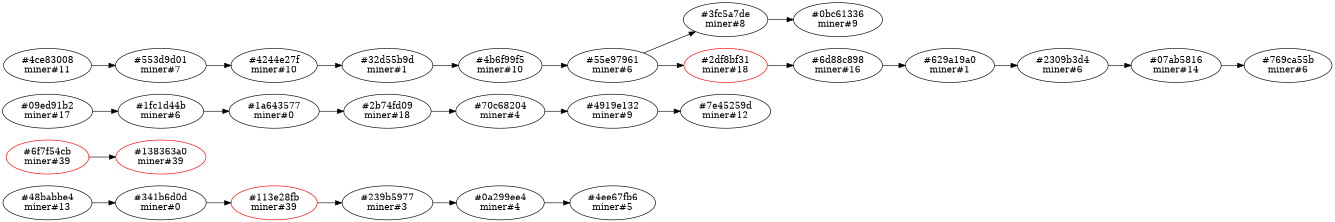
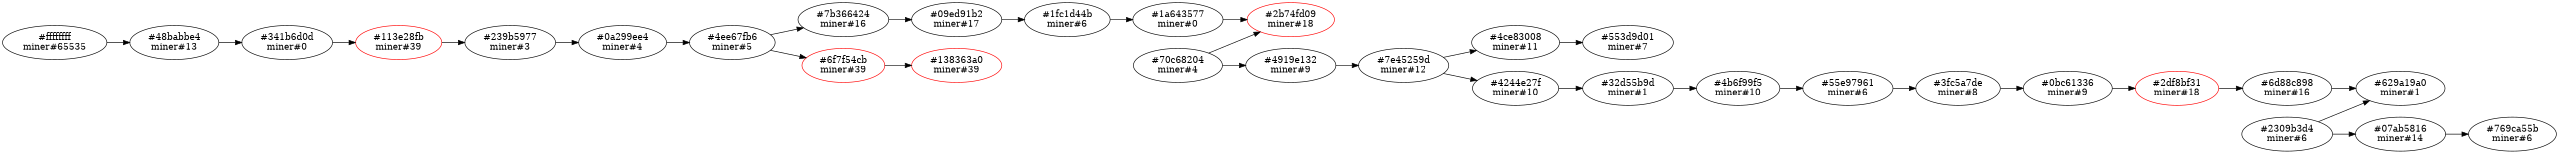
node "#7b366424 miner#16": added
node "#ffffffff miner#65535": added
edge "#4ee67fb6 miner#5" -> "#6f7f54cb miner#39": added
edge "#7e45259d miner#12" -> "#4ce83008 miner#11": added
edge "#553d9d01 miner#7" -> "#4244e27f miner#10": now "#7e45259d miner#12" -> "#4244e27f miner#10"
edge "#55e97961 miner#6" -> "#2df8bf31 miner#18": now "#0bc61336 miner#9" -> "#2df8bf31 miner#18"
edge "#629a19a0 miner#1" -> "#2309b3d4 miner#6": reversed
node "#2b74fd09 miner#18": color black -> red
edge "#2b74fd09 miner#18" -> "#70c68204 miner#4": reversed
